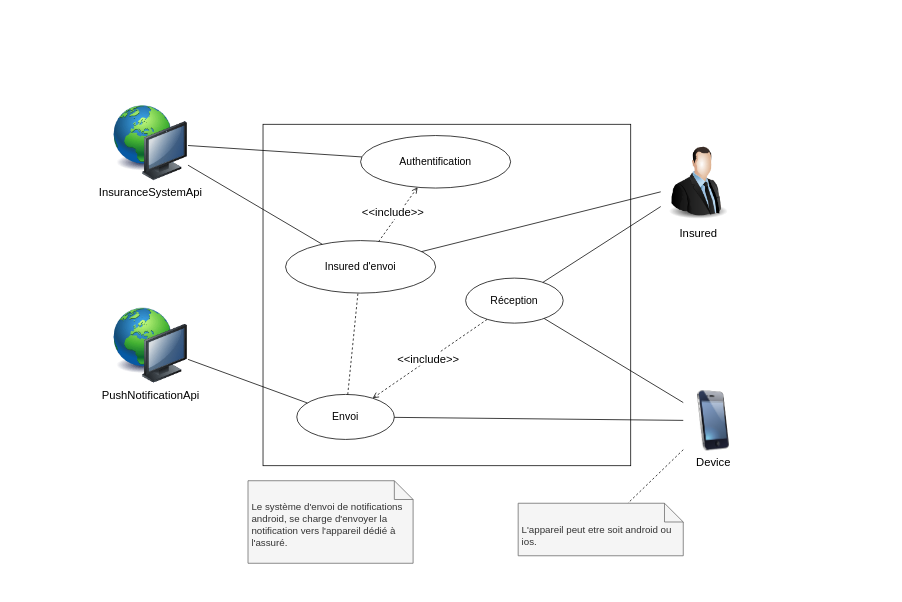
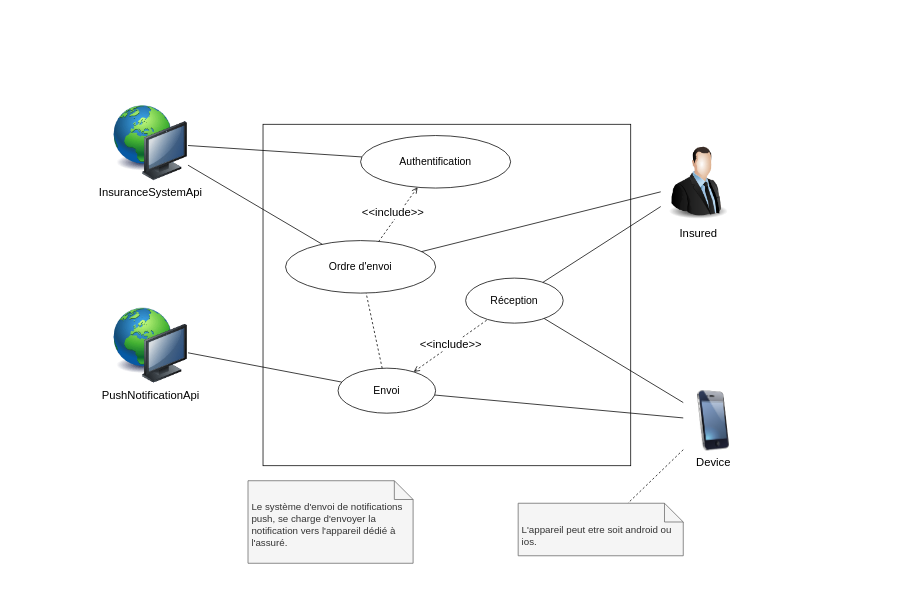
node "Insured d'envoi": label "Insured d'envoi" -> "Ordre d'envoi"
node "Envoi": moved (345, 417) -> (387, 390)
node "Le système d'envoi de notifications android, se charge d'envoyer la notification vers l'appareil dédié à l'assuré.": label "Le système d'envoi de notifications android, se charge d'envoyer la notification vers l'appareil dédié à l'assuré." -> "Le système d'envoi de notifications push, se charge d'envoyer la notification vers l'appareil dédié à l'assuré."
